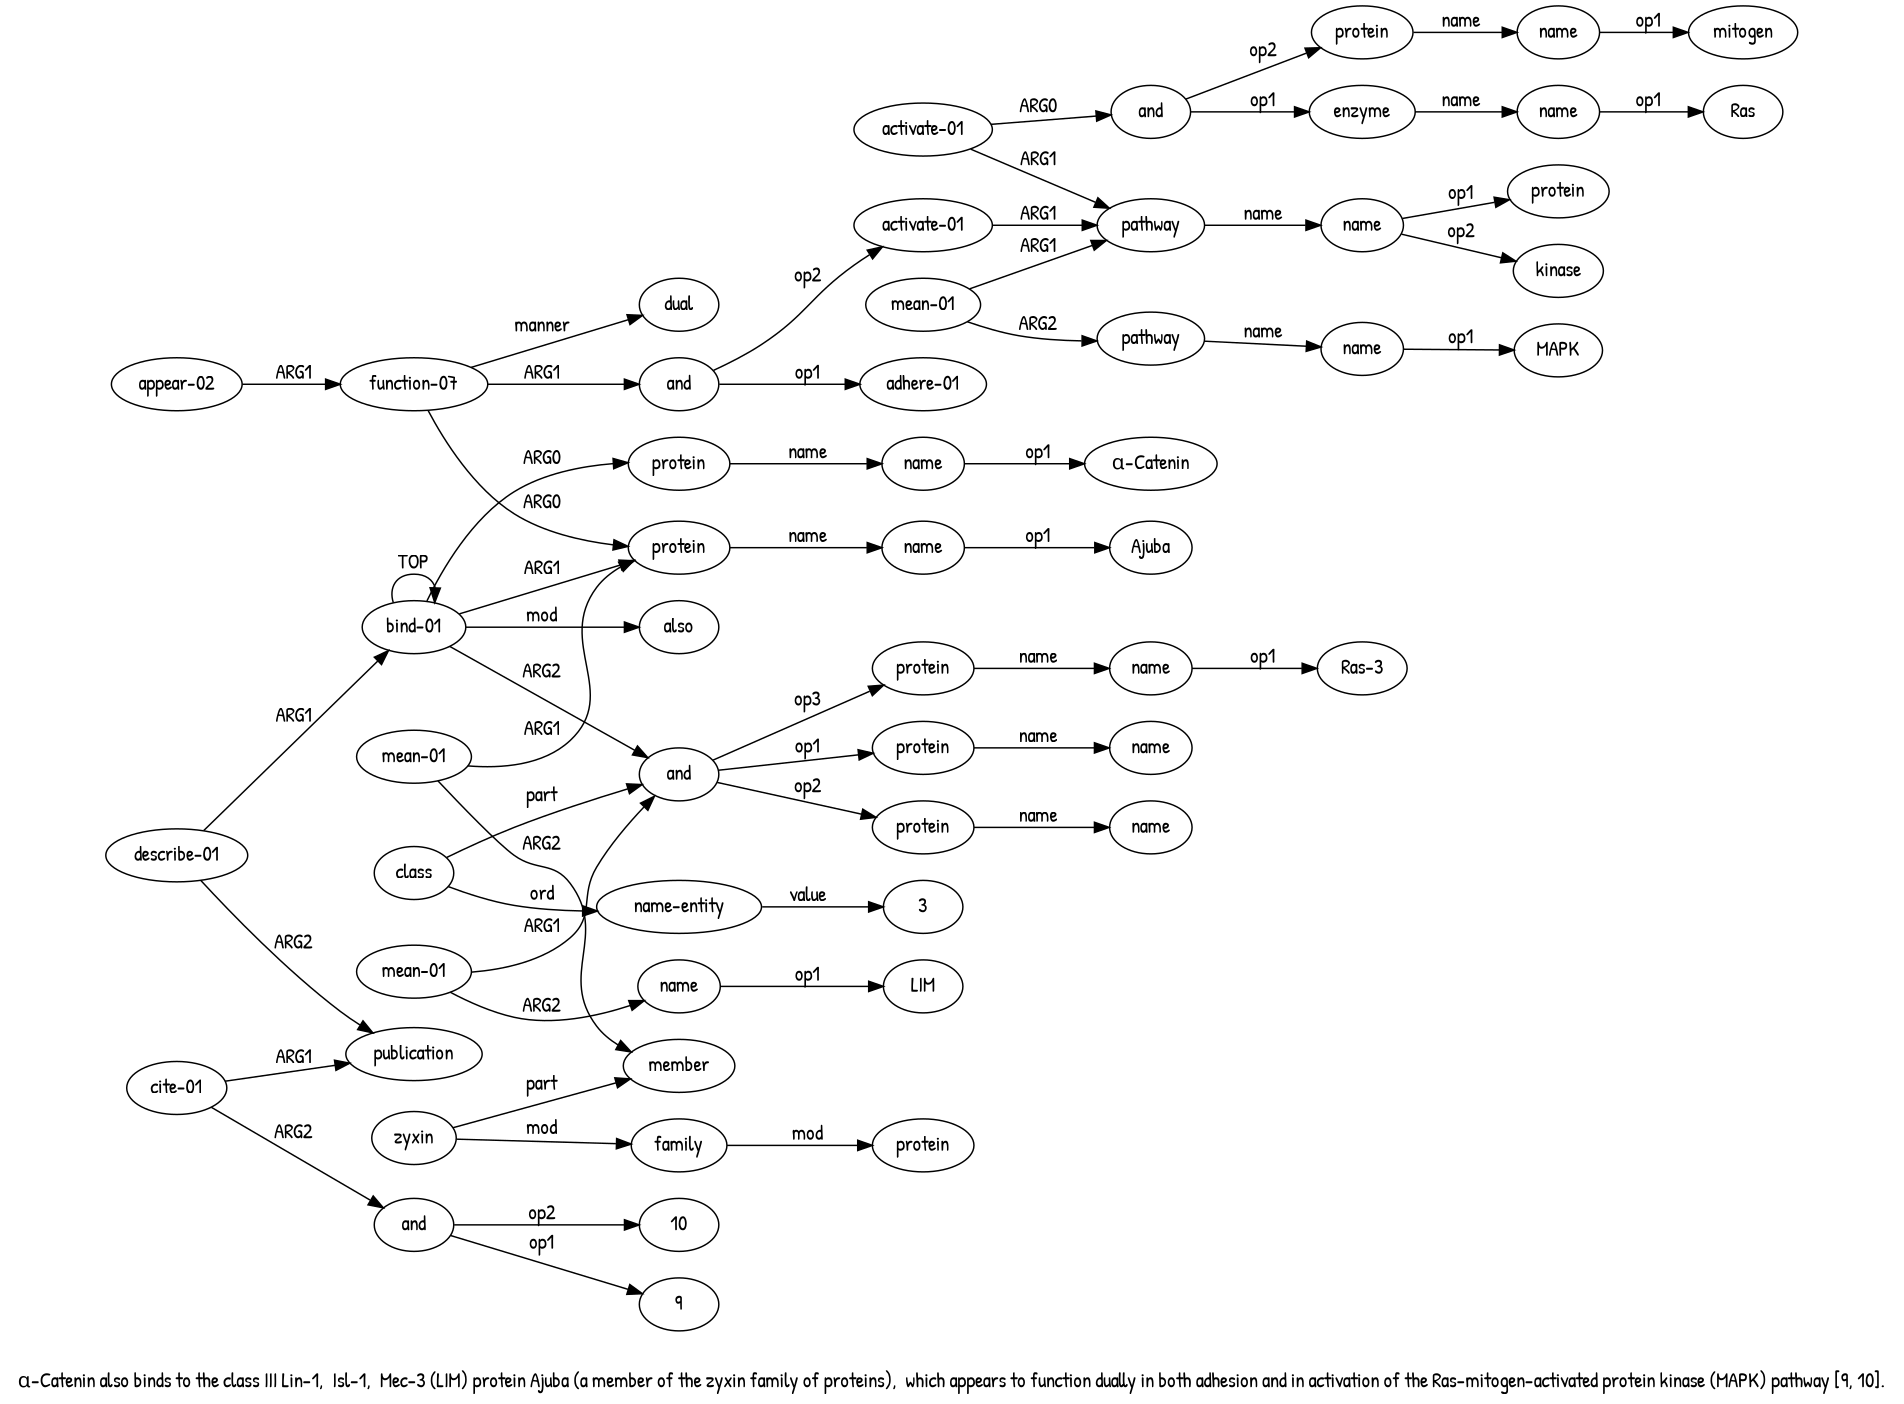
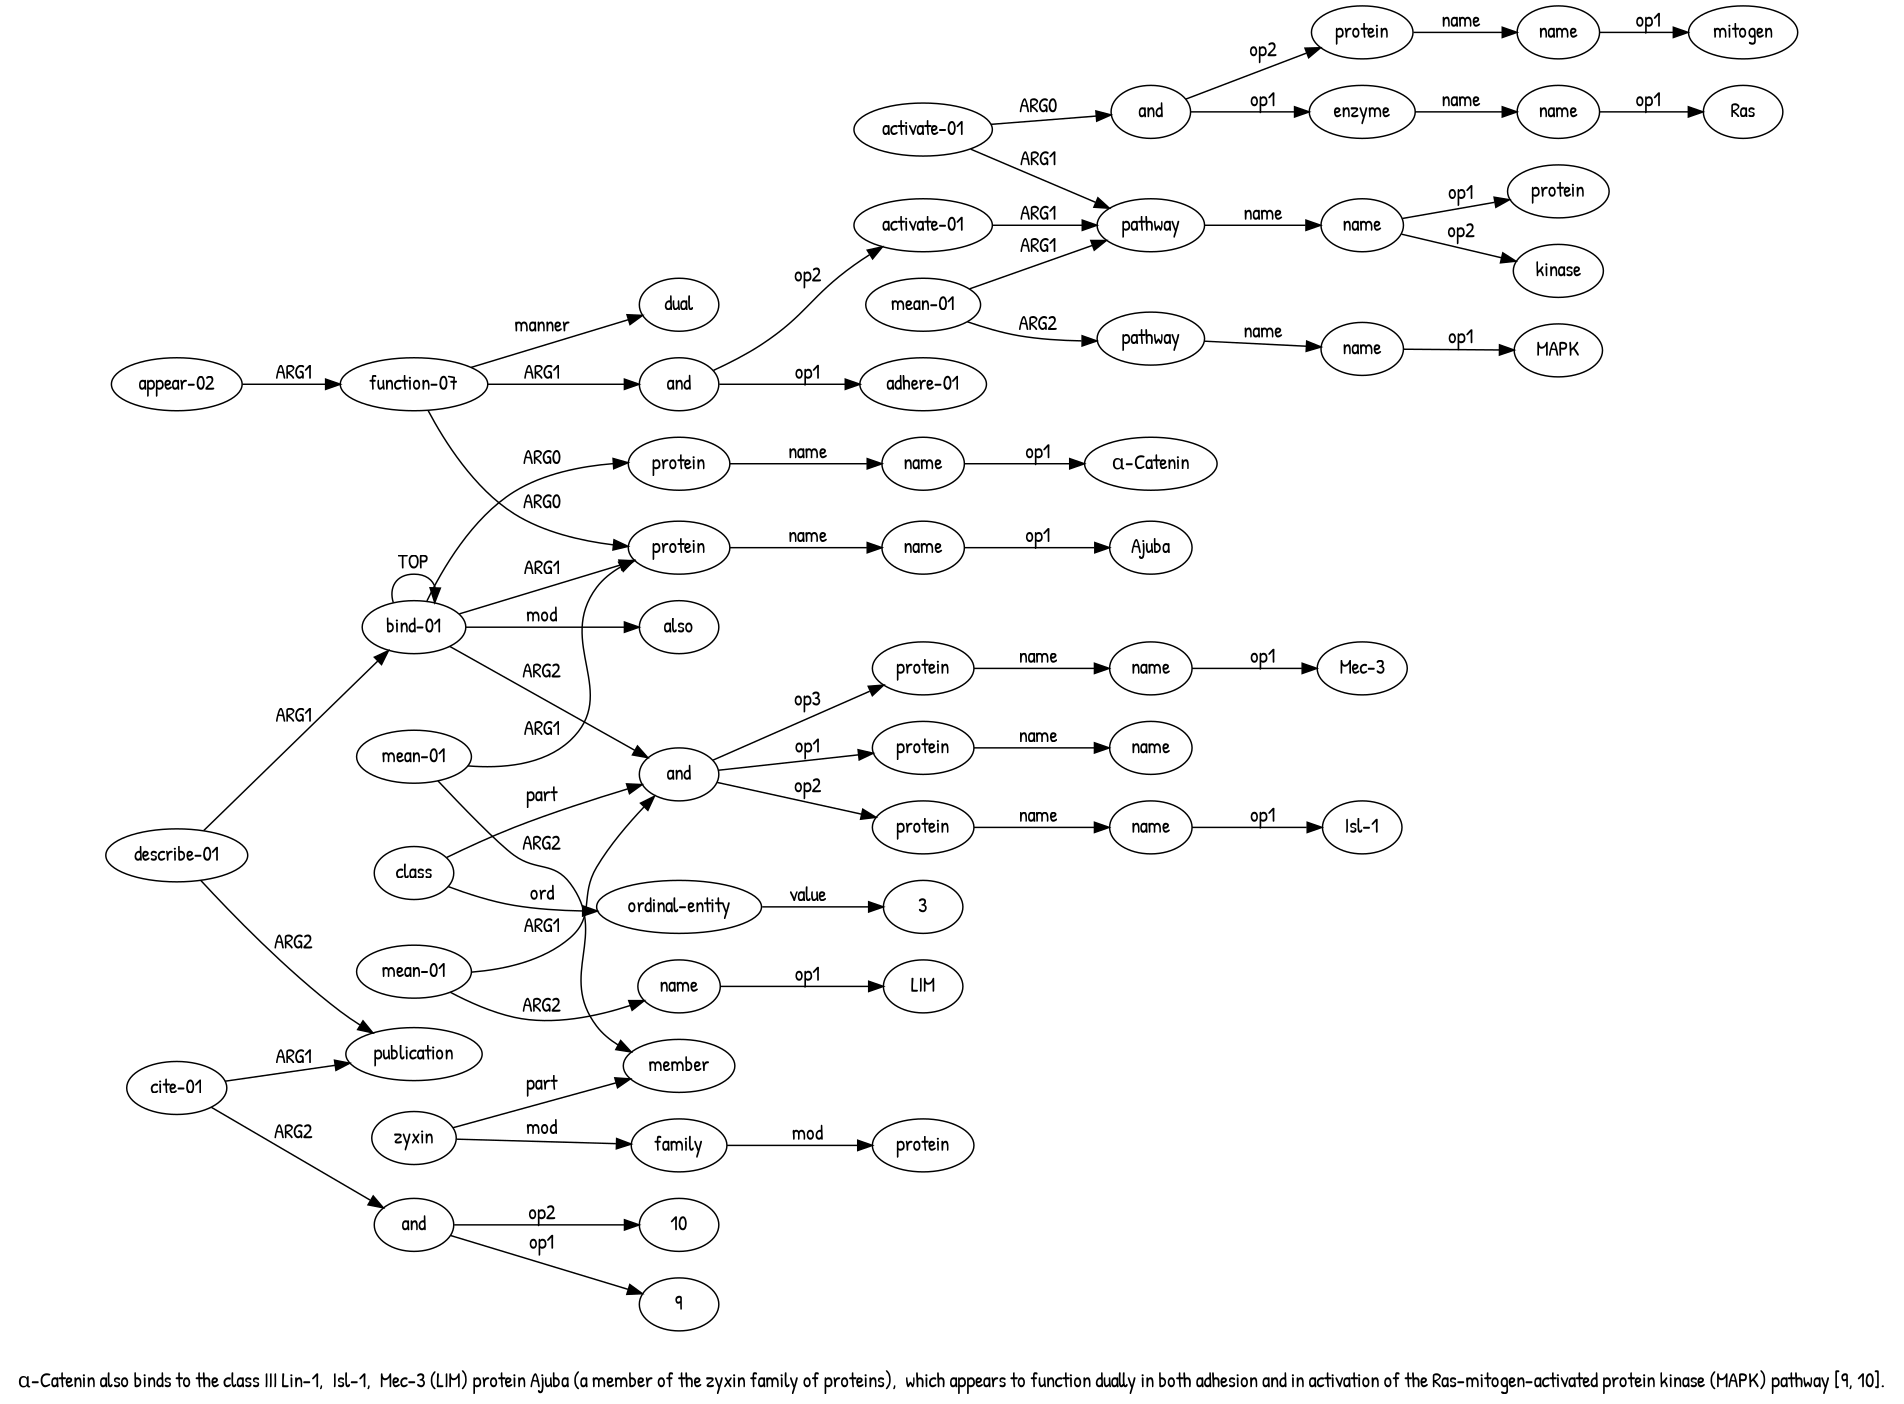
node "Ras-3": label "Ras-3" -> "Mec-3"
node "Isl-1": added
node "name-entity": label "name-entity" -> "ordinal-entity"
